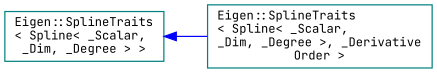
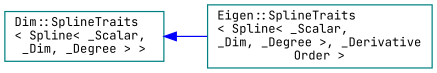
node "Eigen::SplineTraits < Spline< _Scalar, _Dim, _Degree > >": label "Eigen::SplineTraits < Spline< _Scalar, _Dim, _Degree > >" -> "Dim::SplineTraits < Spline< _Scalar, _Dim, _Degree > >"
